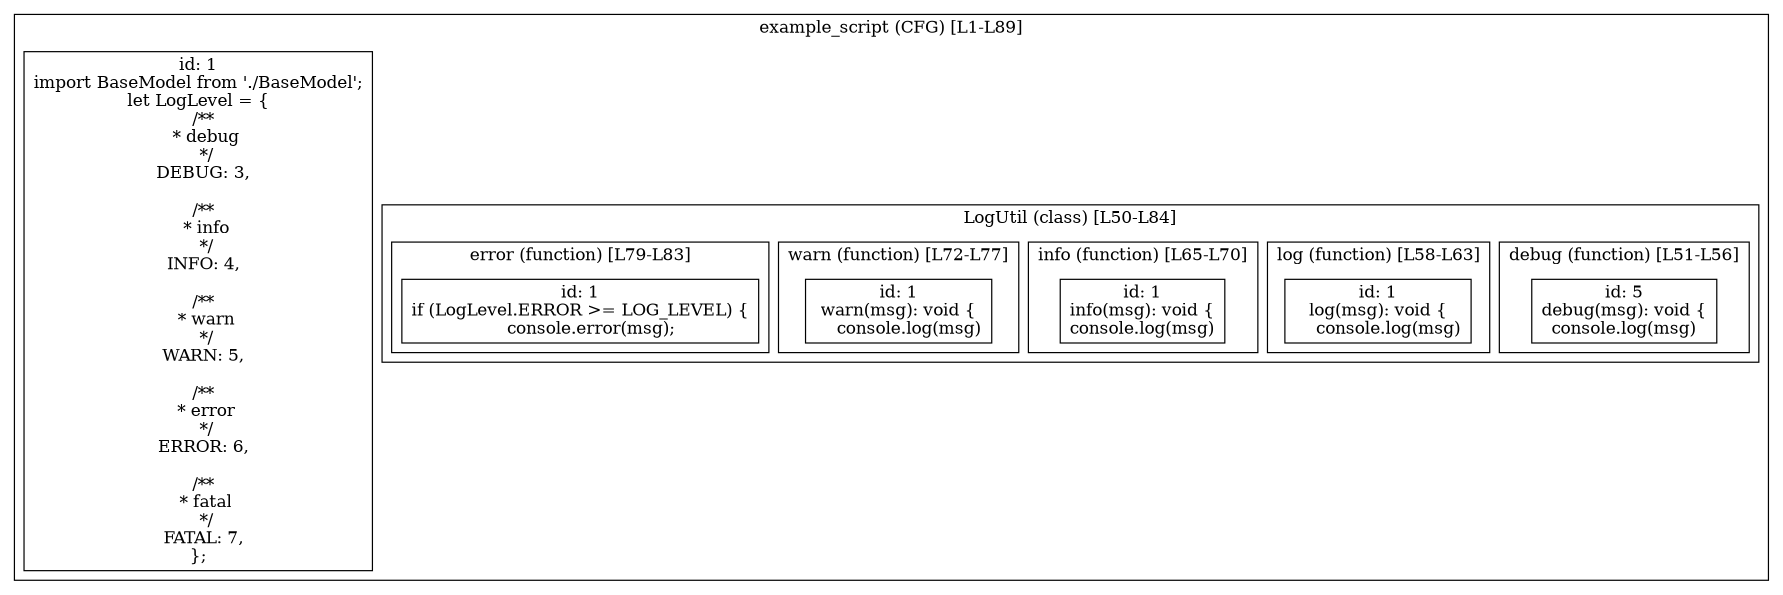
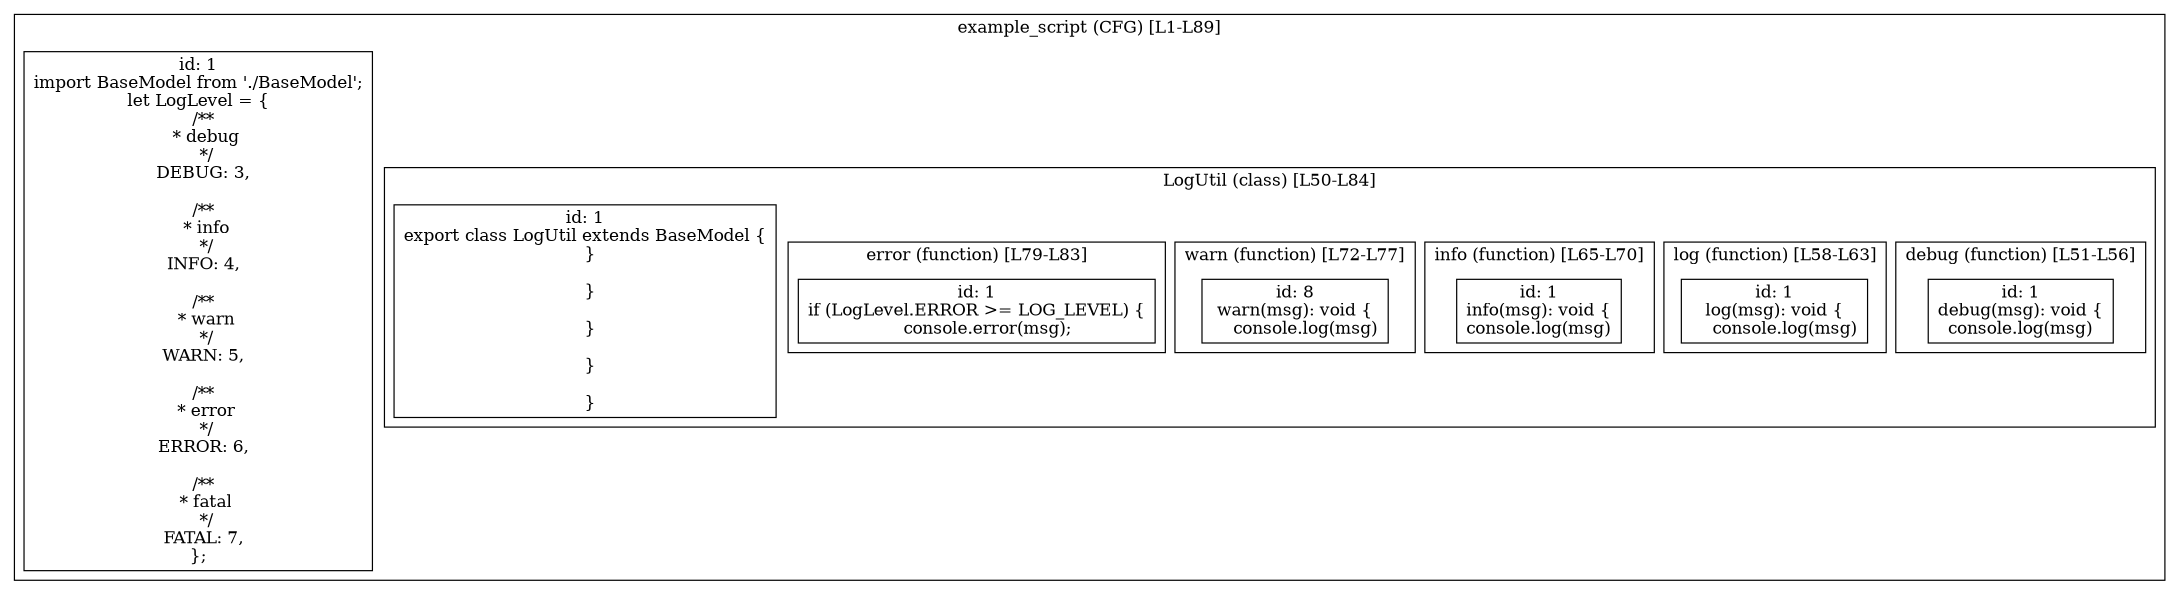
node "id: 1 export class LogUtil extends BaseModel { } } } } }": added
node "id: 1 warn(msg): void { console.log(msg)": label "id: 1 warn(msg): void { console.log(msg)" -> "id: 8 warn(msg): void { console.log(msg)"
node "id: 5 debug(msg): void { console.log(msg)": label "id: 5 debug(msg): void { console.log(msg)" -> "id: 1 debug(msg): void { console.log(msg)"
